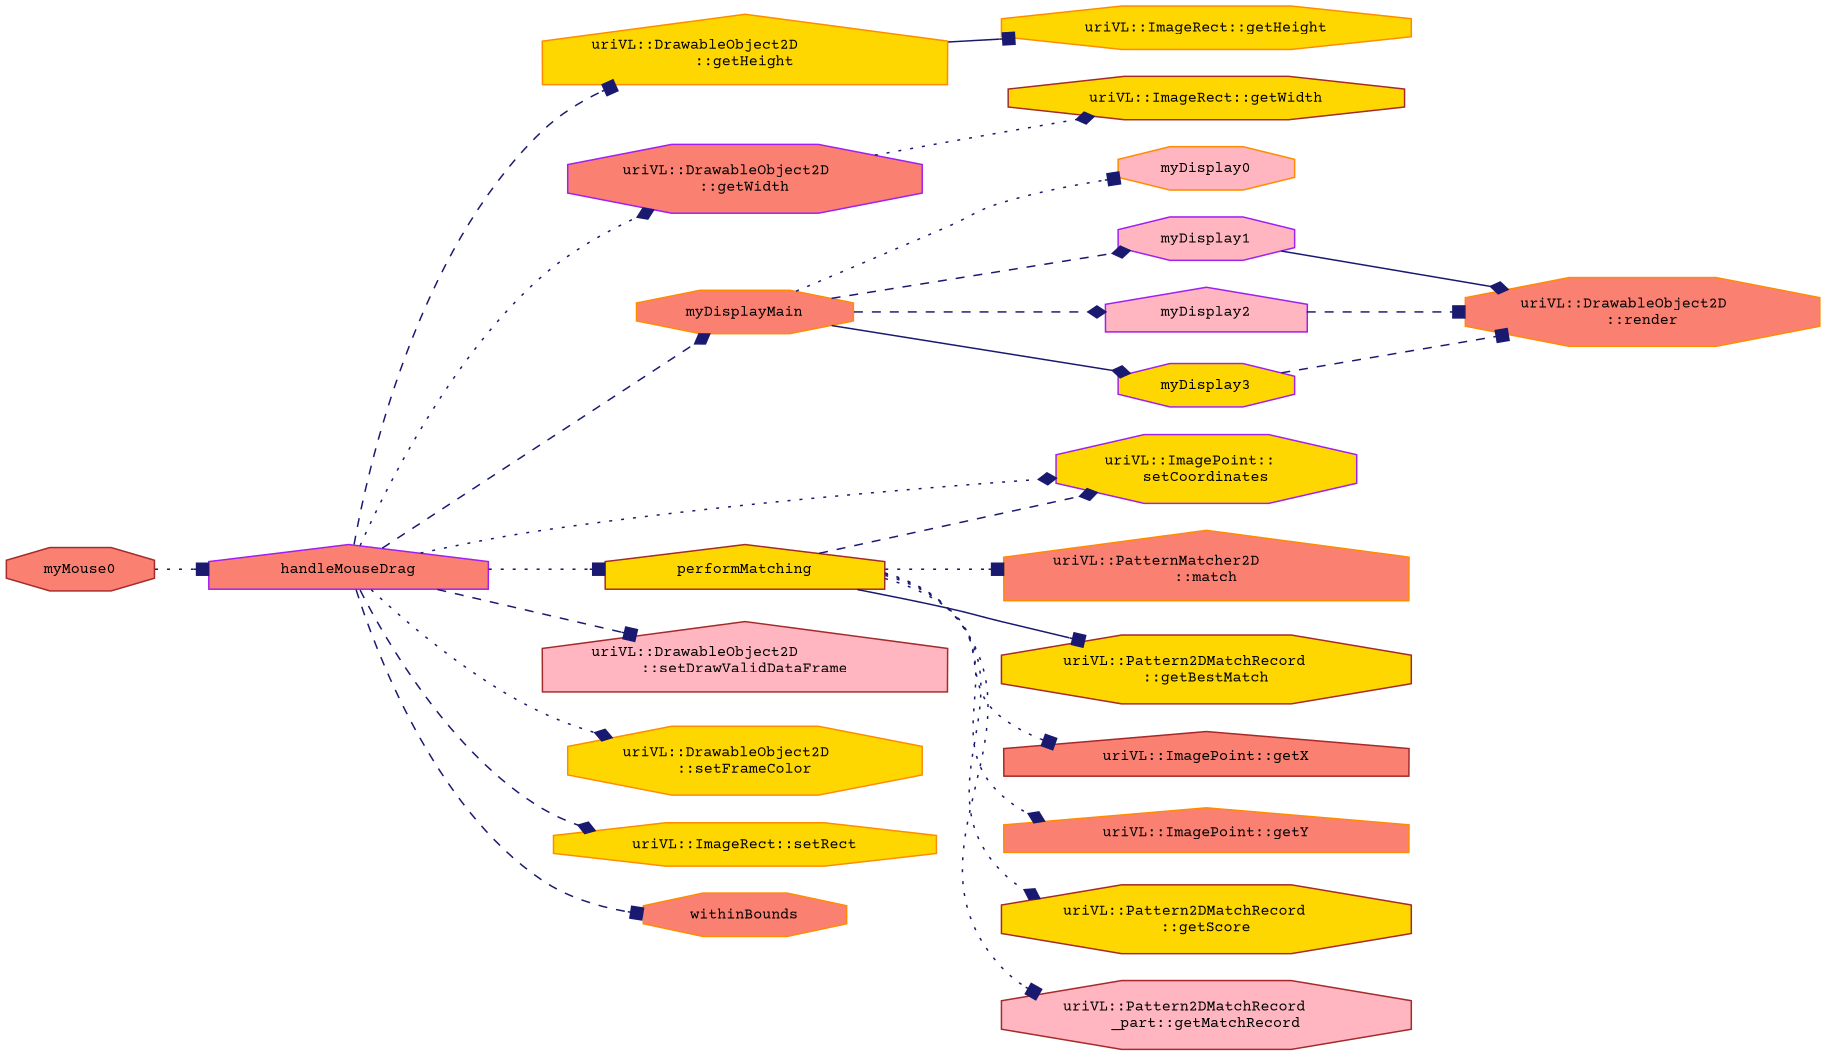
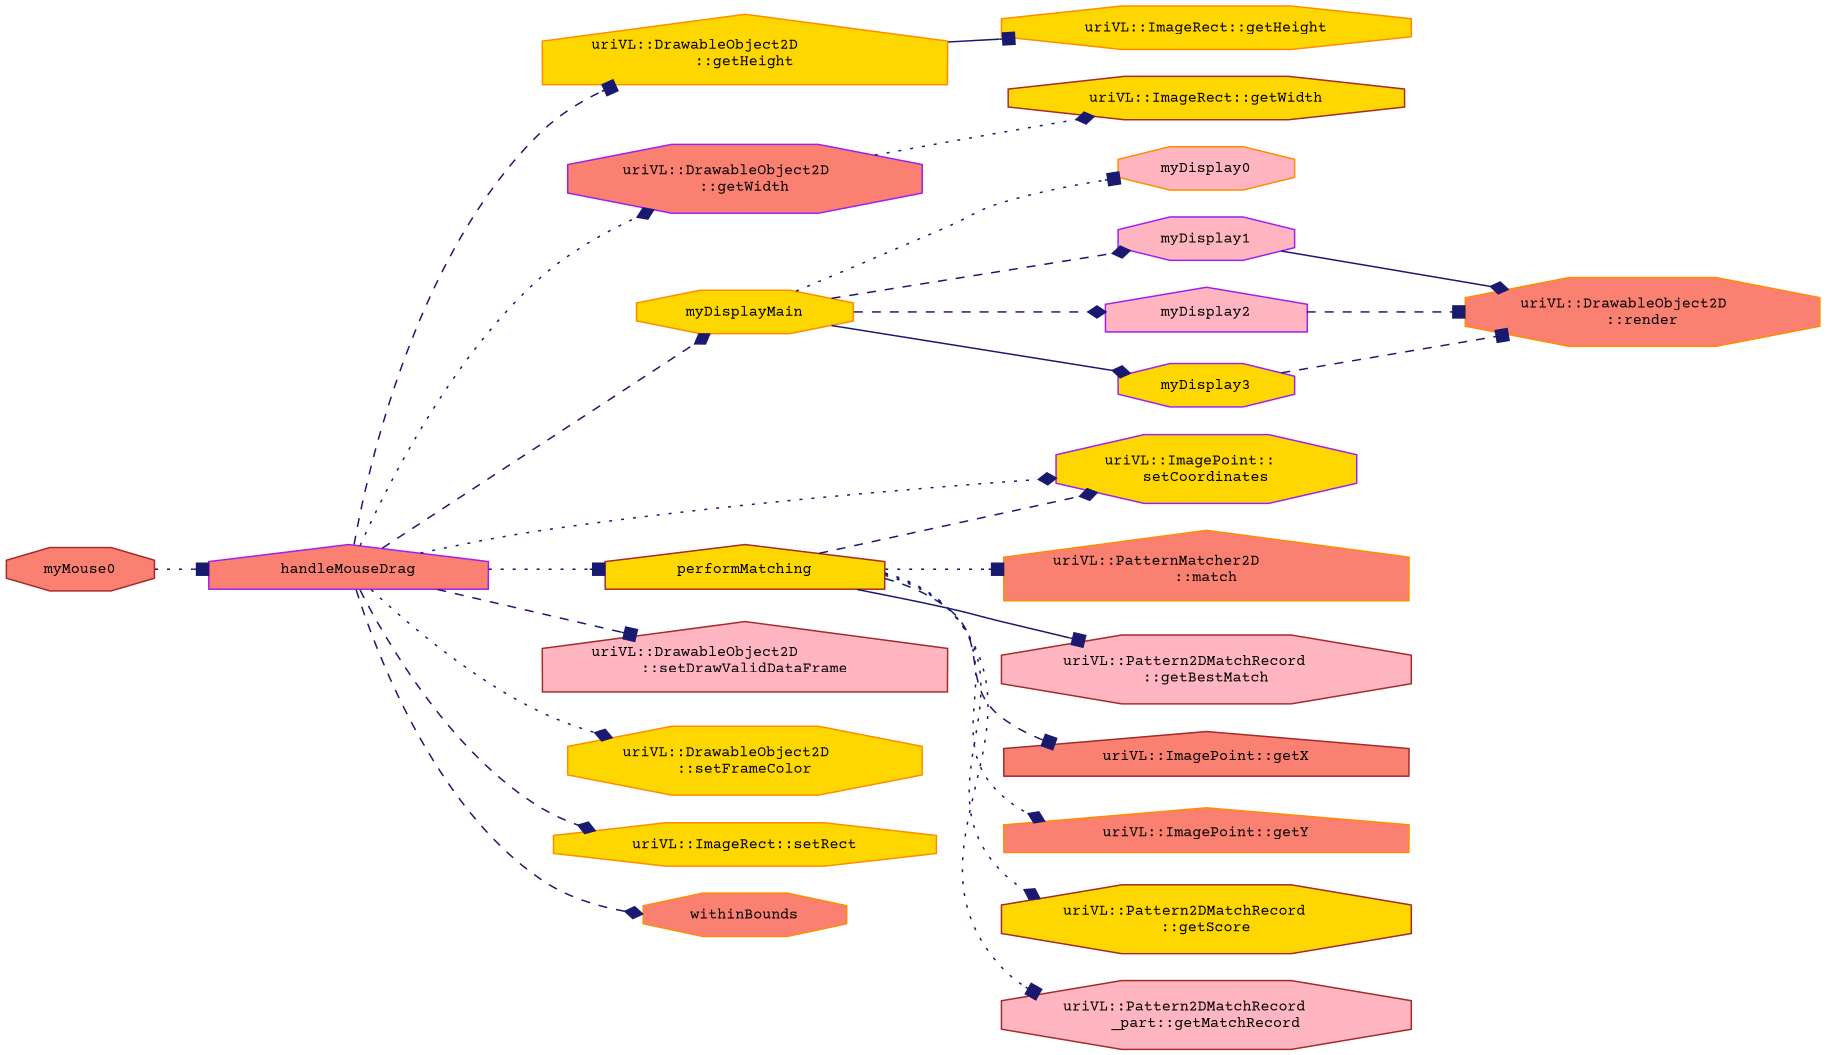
node "myDisplayMain": fillcolor salmon -> gold
edge "performMatching" -> "uriVL::ImagePoint::getX": style dotted -> dashed
node "uriVL::Pattern2DMatchRecord ::getBestMatch": fillcolor gold -> lightpink
edge "handleMouseDrag" -> "withinBounds": arrowhead box -> diamond
